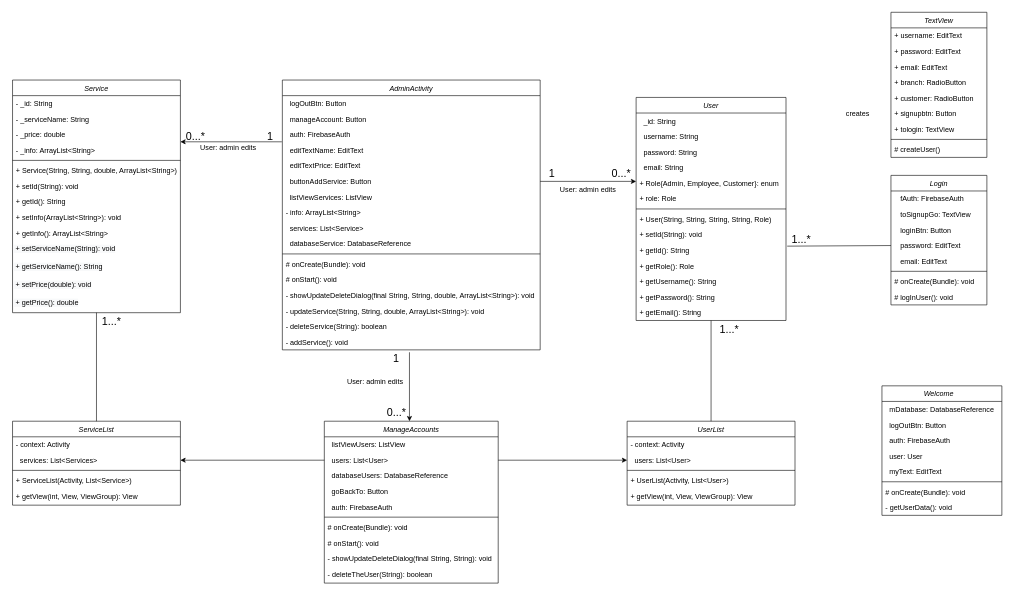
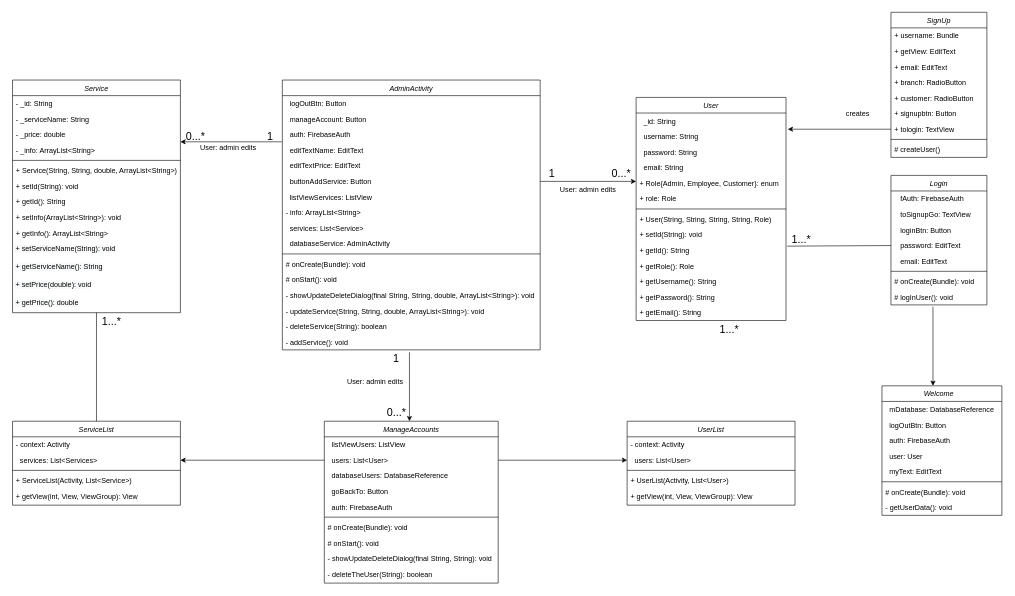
node "TextView": label "TextView" -> "SignUp"
node "+ username: EditText": label "+ username: EditText" -> "+ username: Bundle"
node "+ password: EditText": label "+ password: EditText" -> "+ getView: EditText"
edge "+ tologin: TextView" -> "username: String": added
node "databaseService: DatabaseReference": label "databaseService: DatabaseReference" -> "databaseService: AdminActivity"
edge "+ getEmail(): String" -- "UserList": removed
edge "# logInUser(): void" -> "Welcome": added
